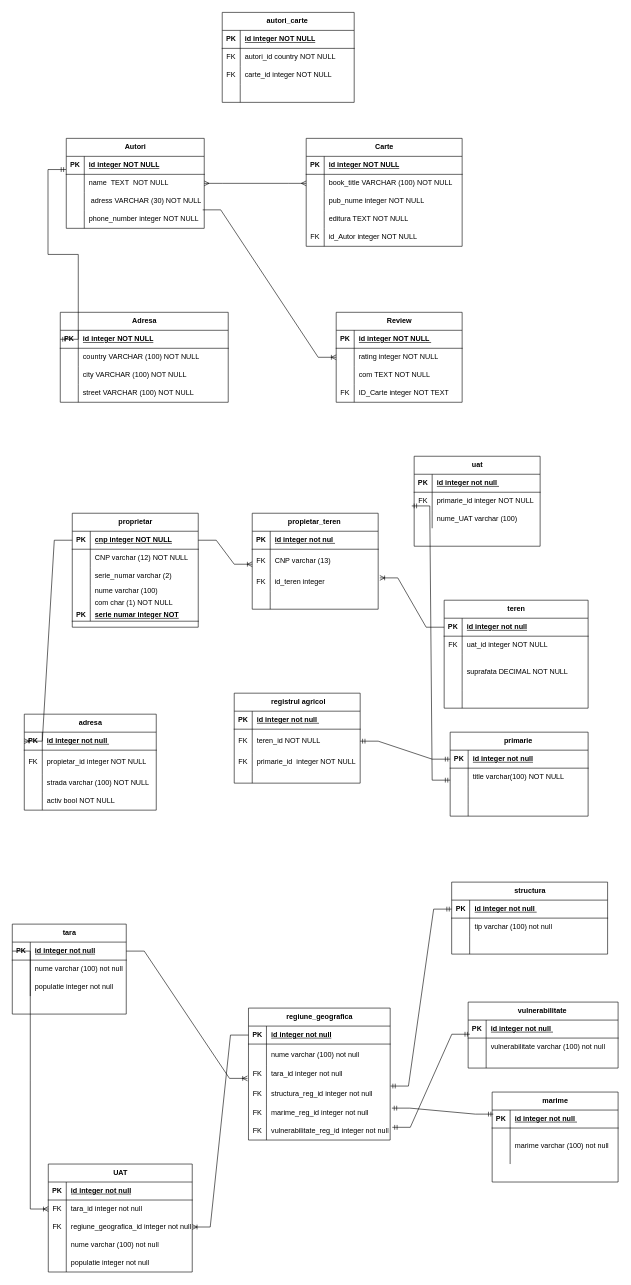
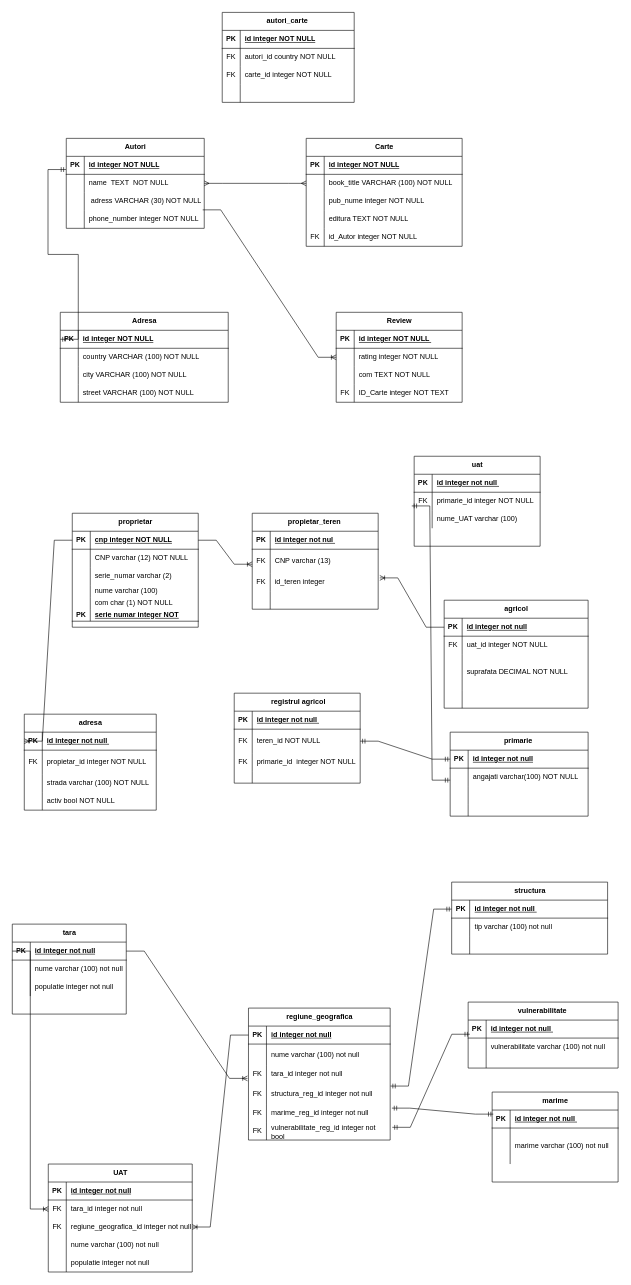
node "teren": label "teren" -> "agricol"
node "title varchar(100) NOT NULL": label "title varchar(100) NOT NULL" -> "angajati varchar(100) NOT NULL"
node "vulnerabilitate_reg_id integer not null": label "vulnerabilitate_reg_id integer not null" -> "vulnerabilitate_reg_id integer not bool"
